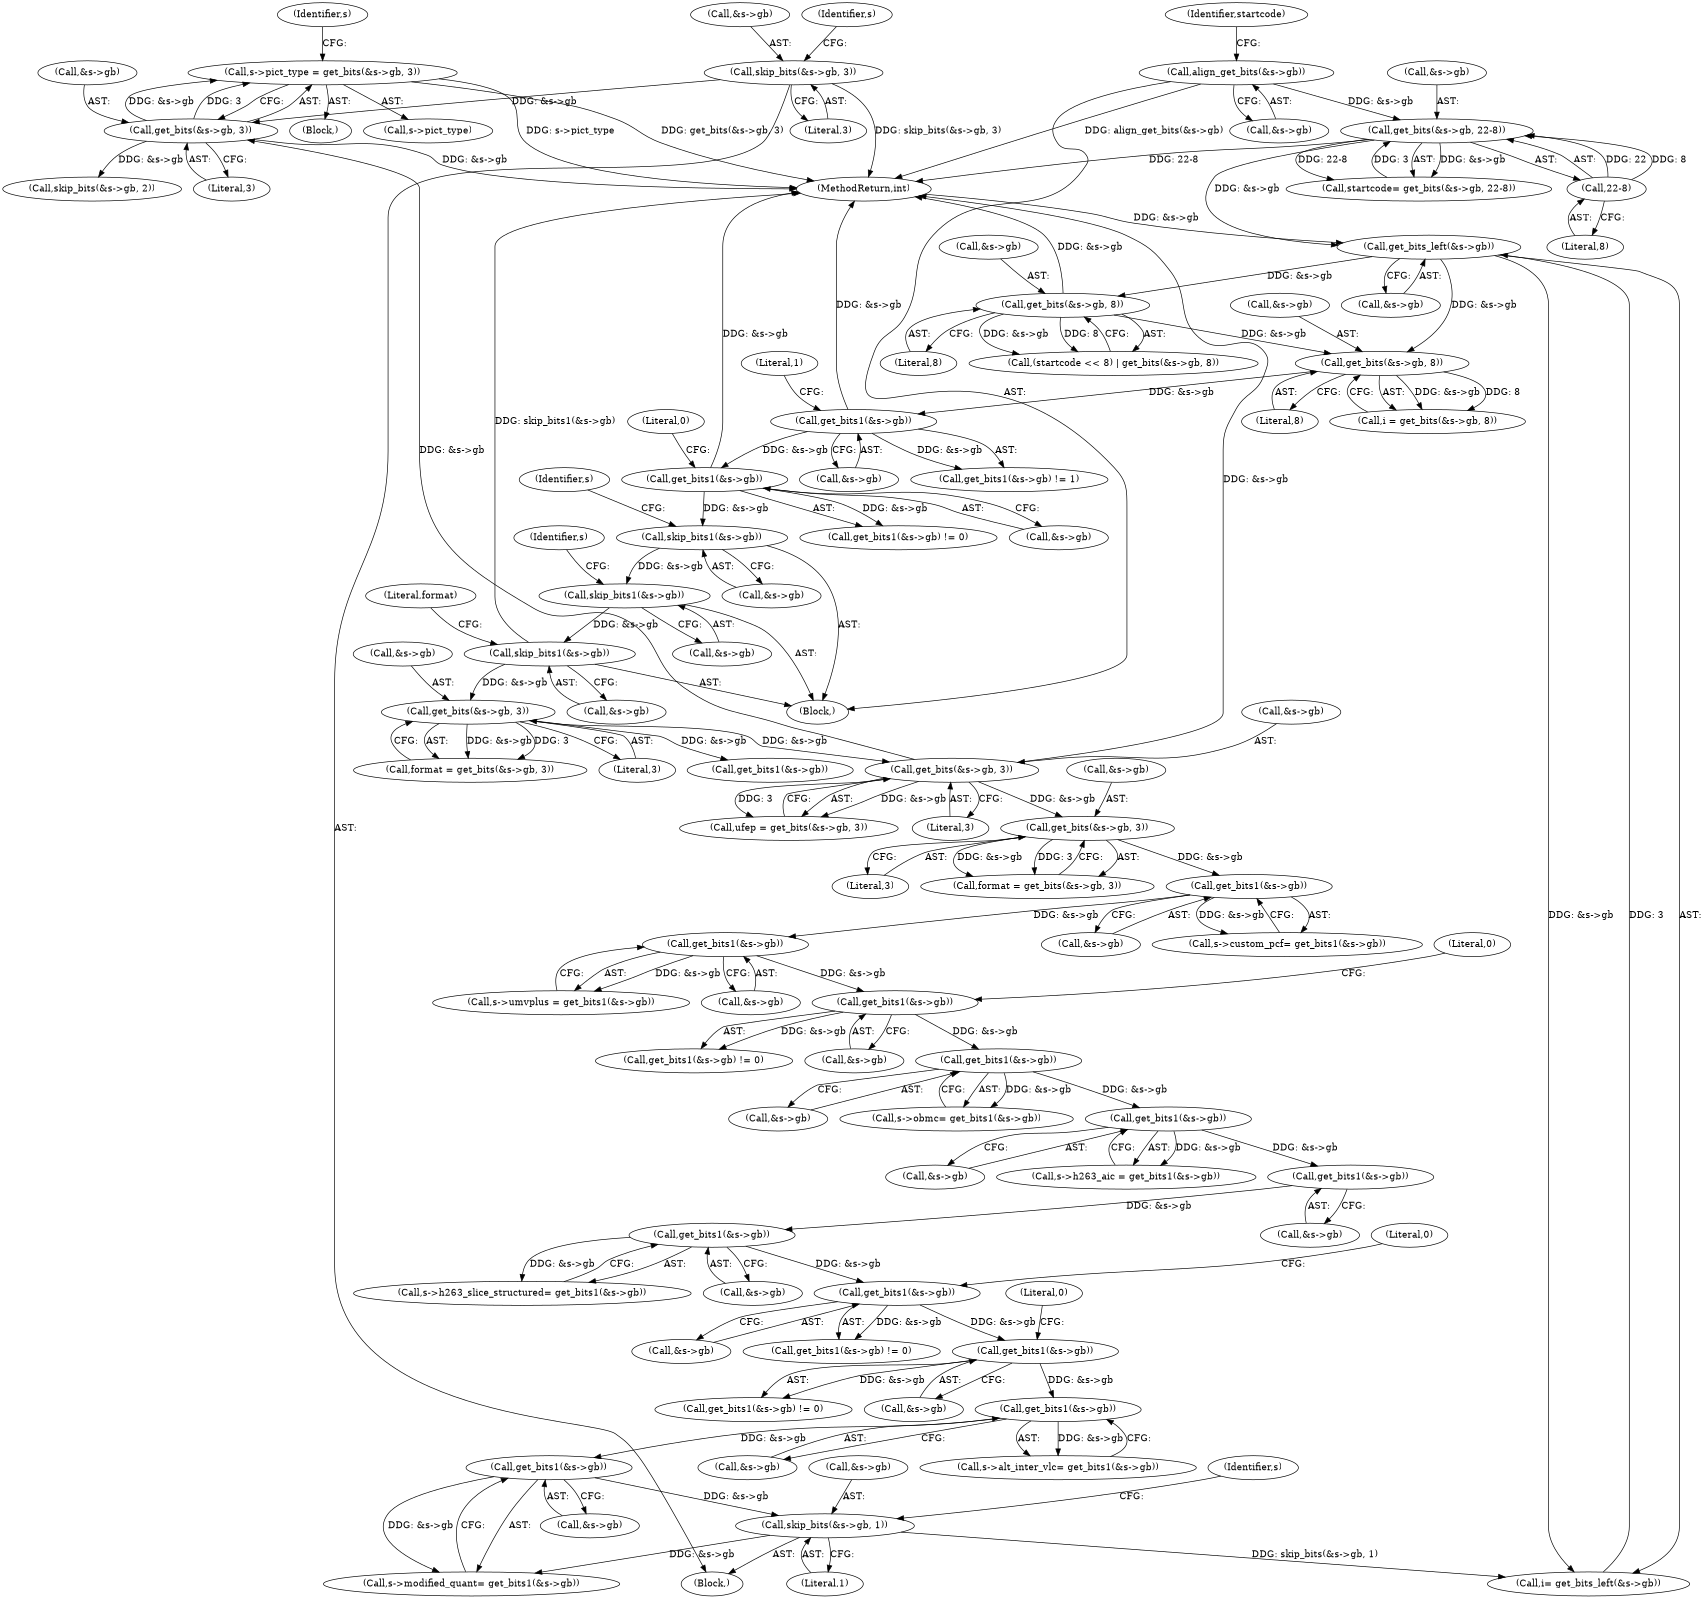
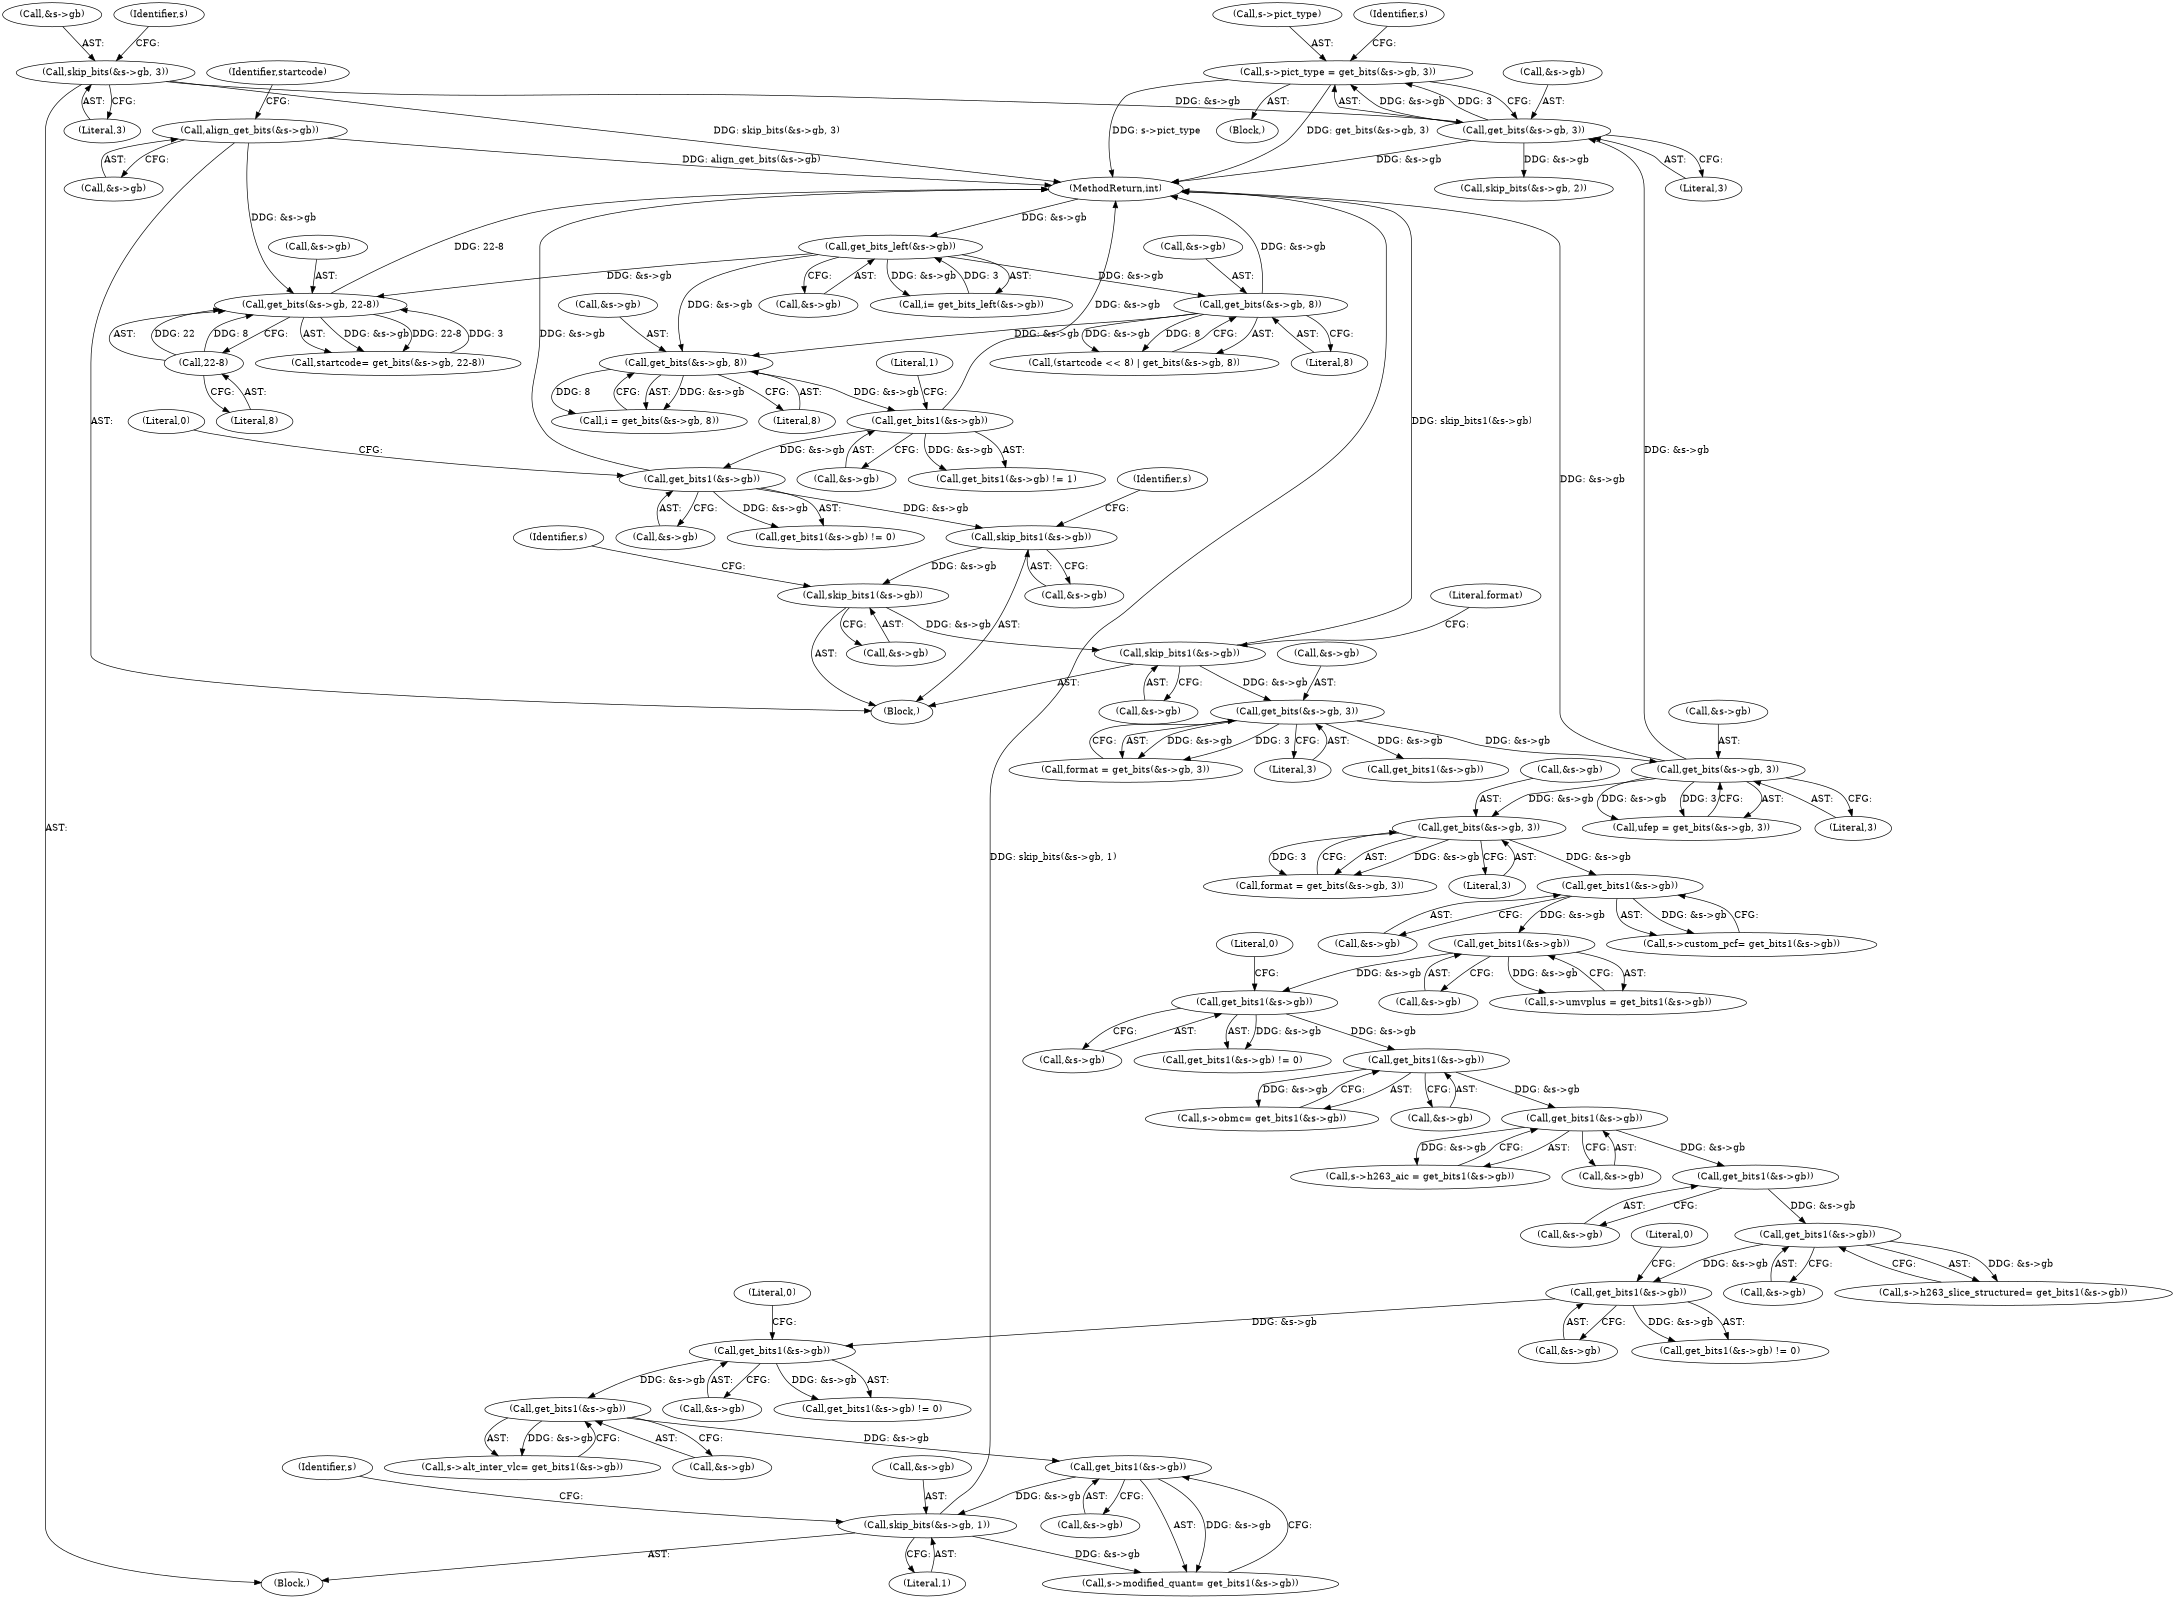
edge "(Call,s->pict_type = get_bits(&s->gb, 3))" -> "(Call,s->pict_type)": reversed
edge "(Call,get_bits(&s->gb, 22-8))" -> "(Call,22-8)": label "AST: " -> "CFG: "
edge "(Call,get_bits(&s->gb, 22-8))" -> "(Call,get_bits_left(&s->gb))": reversed
edge "(Call,skip_bits(&s->gb, 1))" -> "(Call,i= get_bits_left(&s->gb))": now "(Call,skip_bits(&s->gb, 1))" -> "(MethodReturn,int)"
